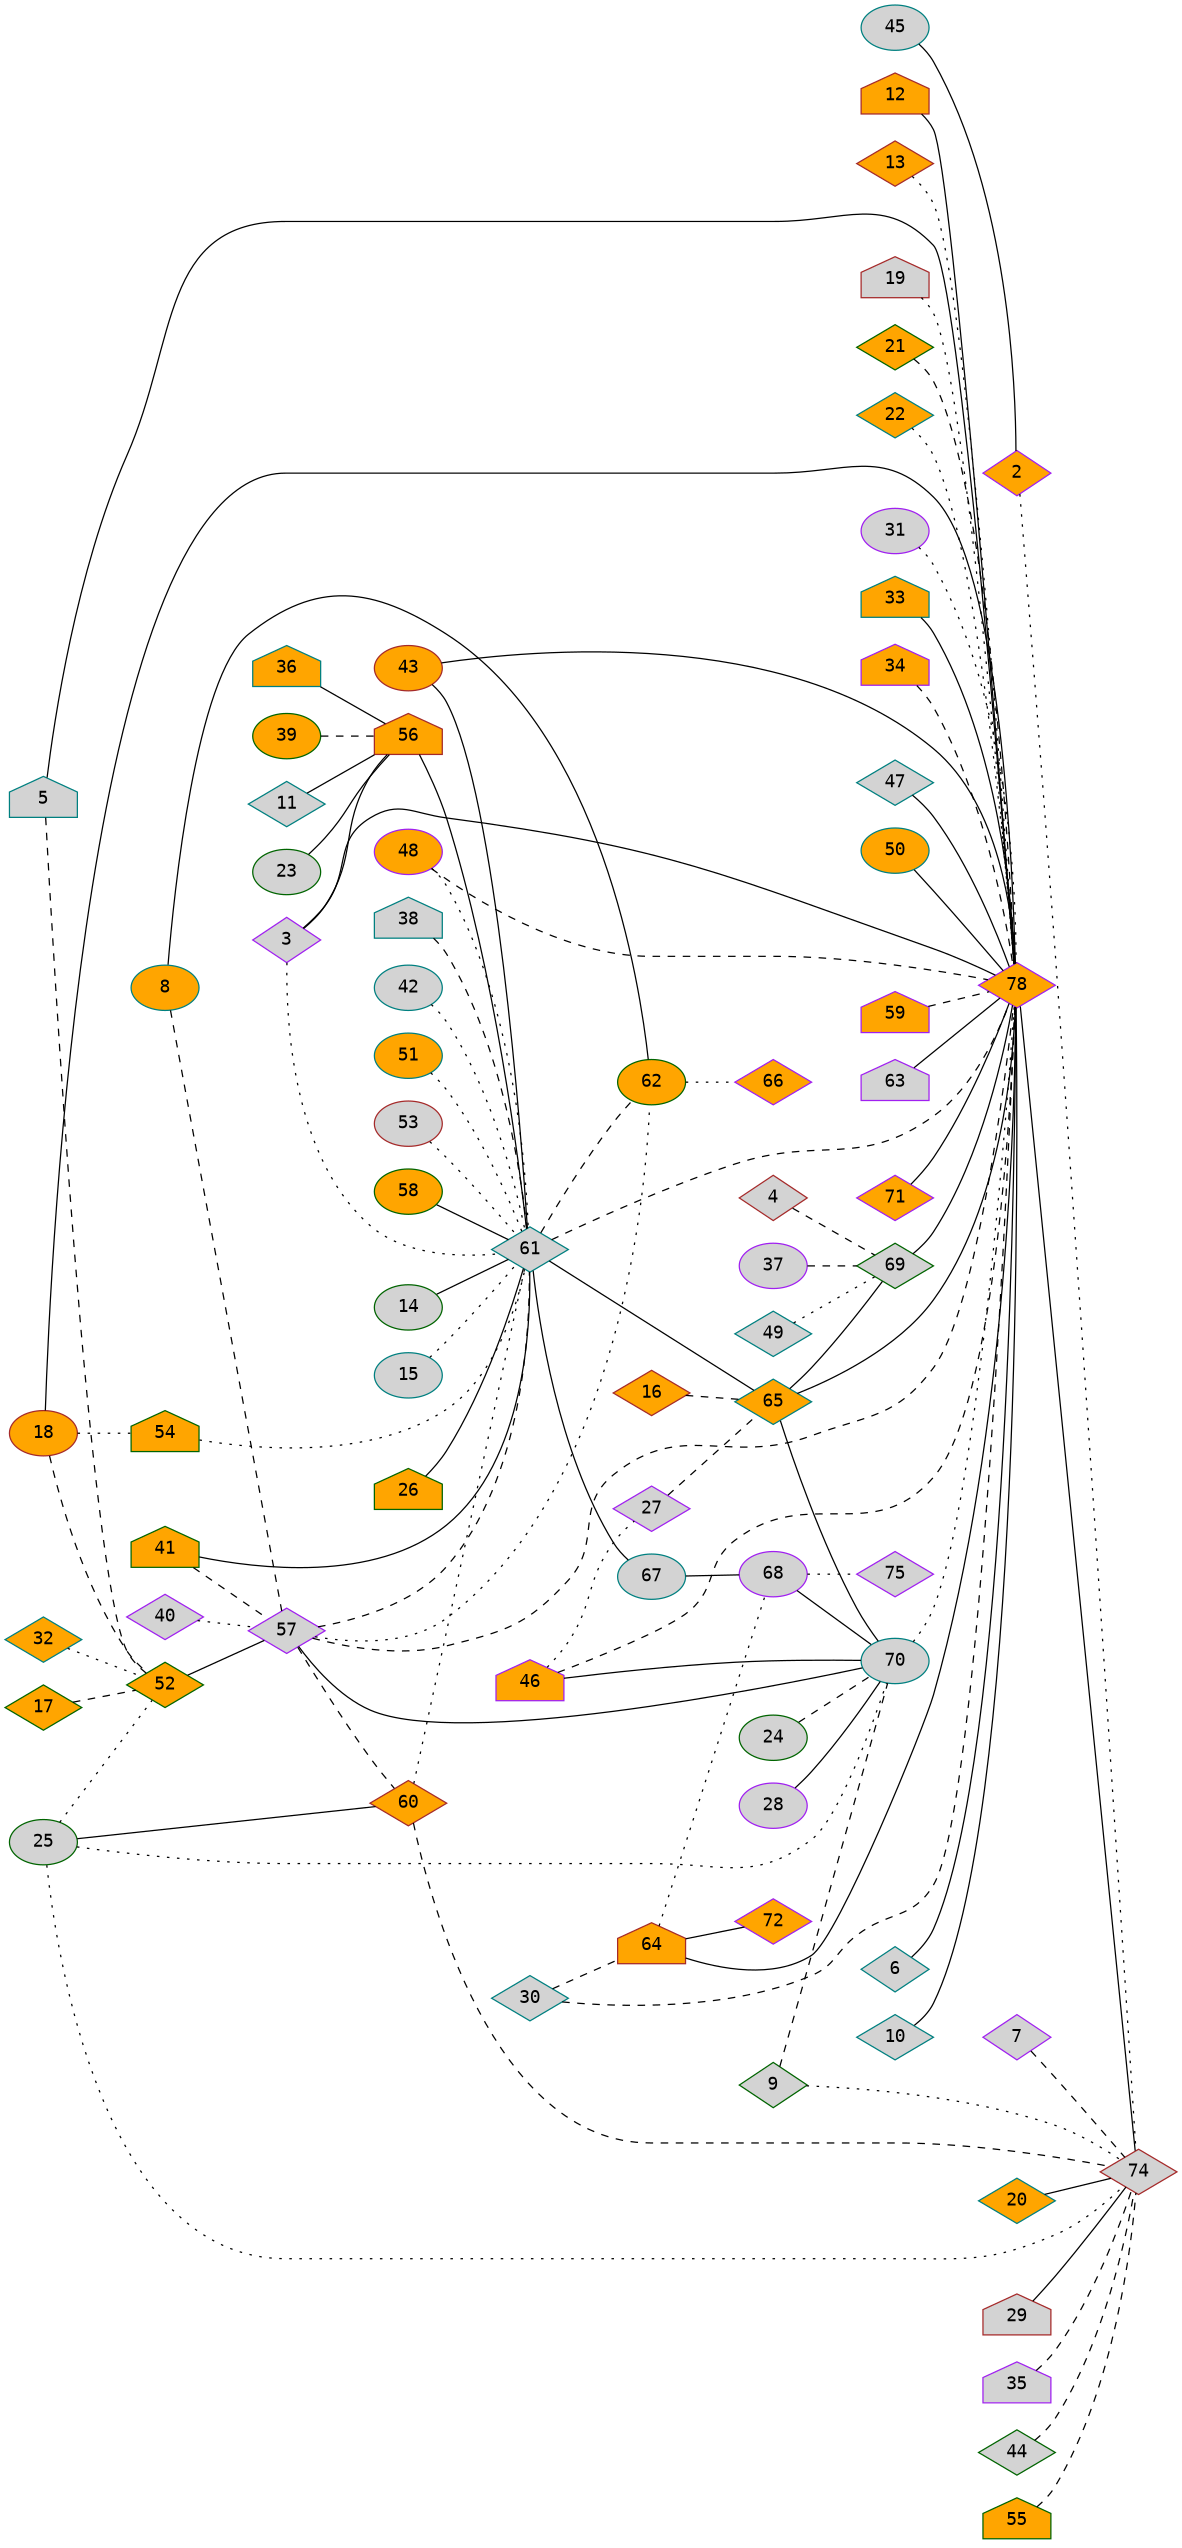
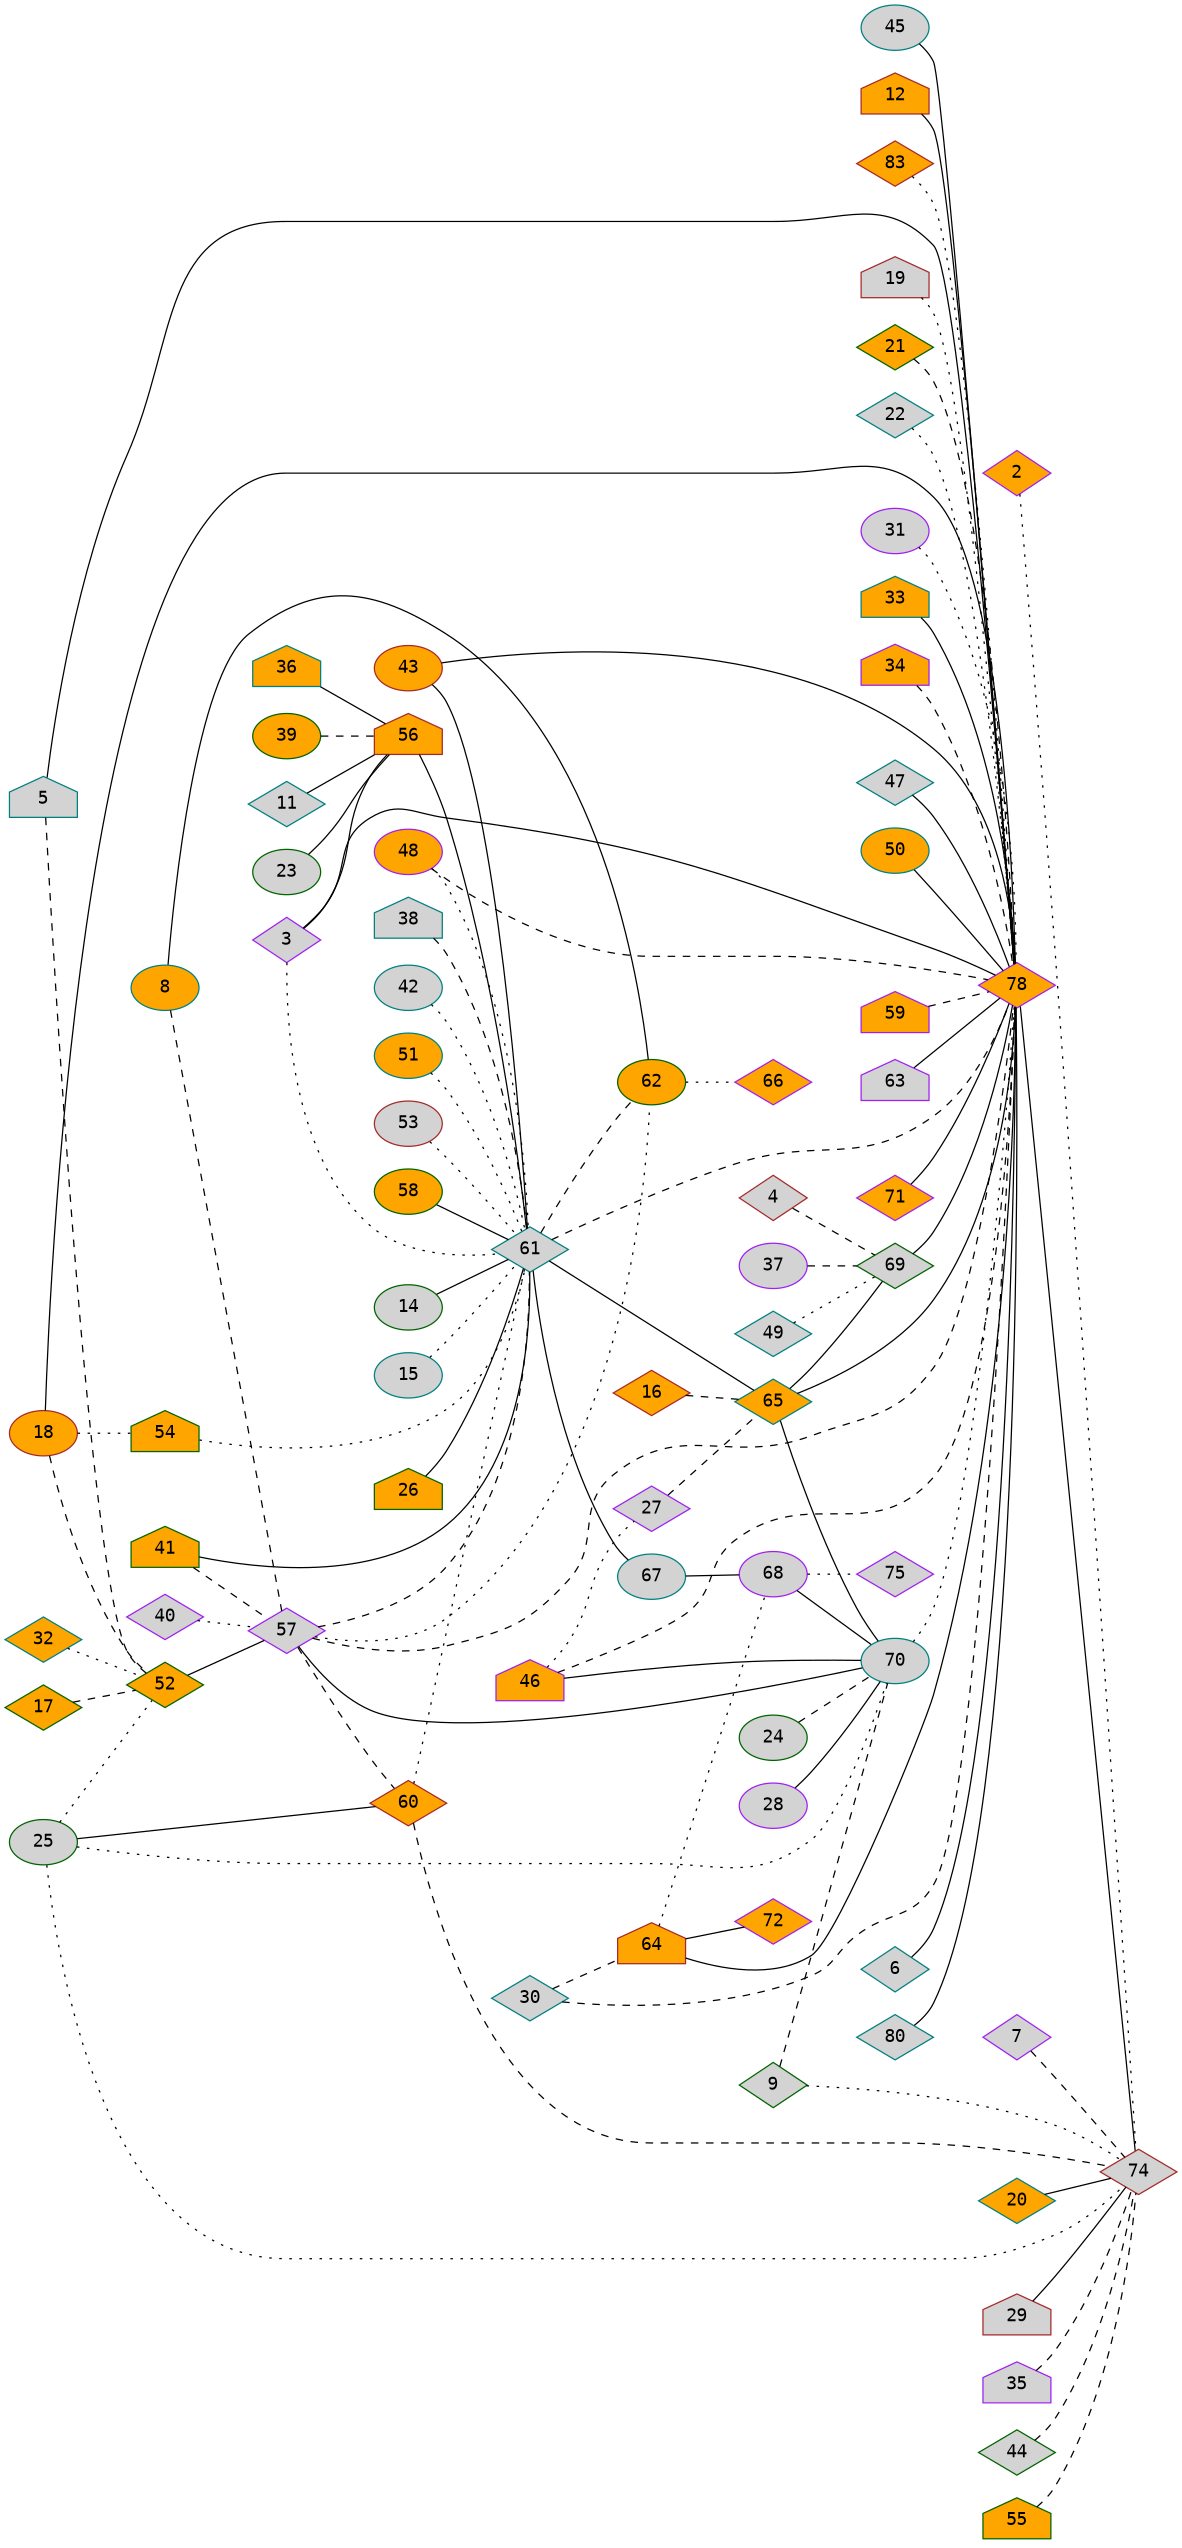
node "13": label "13" -> "83"
edge "45" -- "2": now "45" -- "78"
node "22": fillcolor orange -> lightgrey
node "10": label "10" -> "80"
